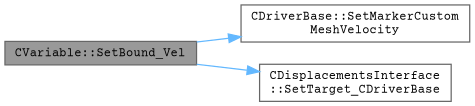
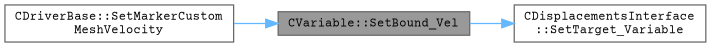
edge "CVariable::SetBound_Vel" -> "CDriverBase::SetMarkerCustom MeshVelocity": reversed
node "CDisplacementsInterface ::SetTarget_CDriverBase": label "CDisplacementsInterface ::SetTarget_CDriverBase" -> "CDisplacementsInterface ::SetTarget_Variable"
